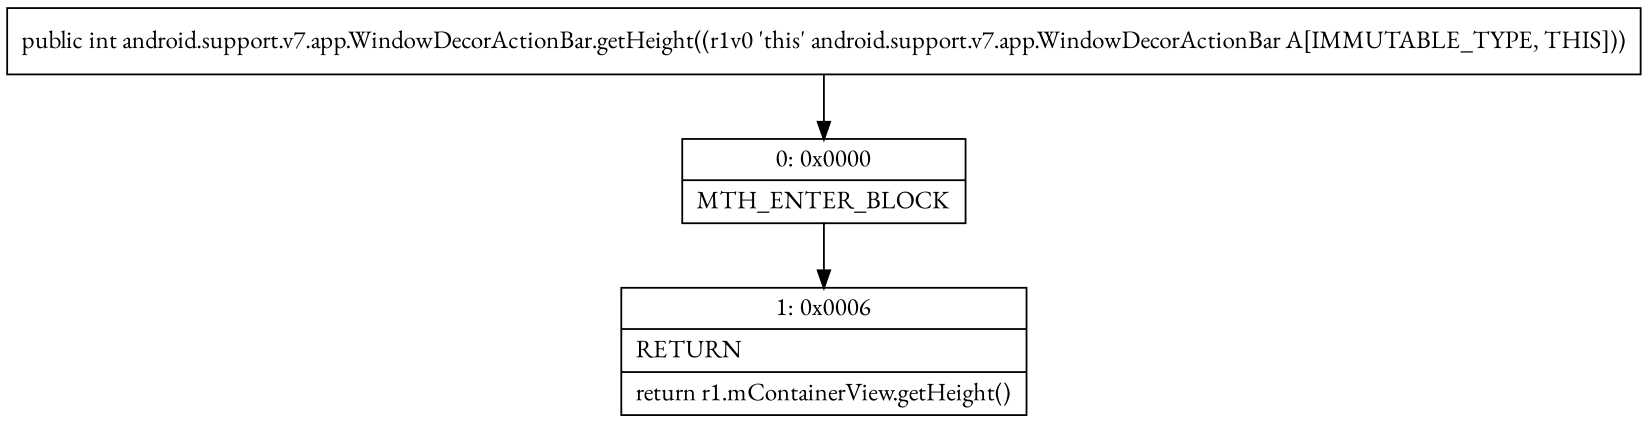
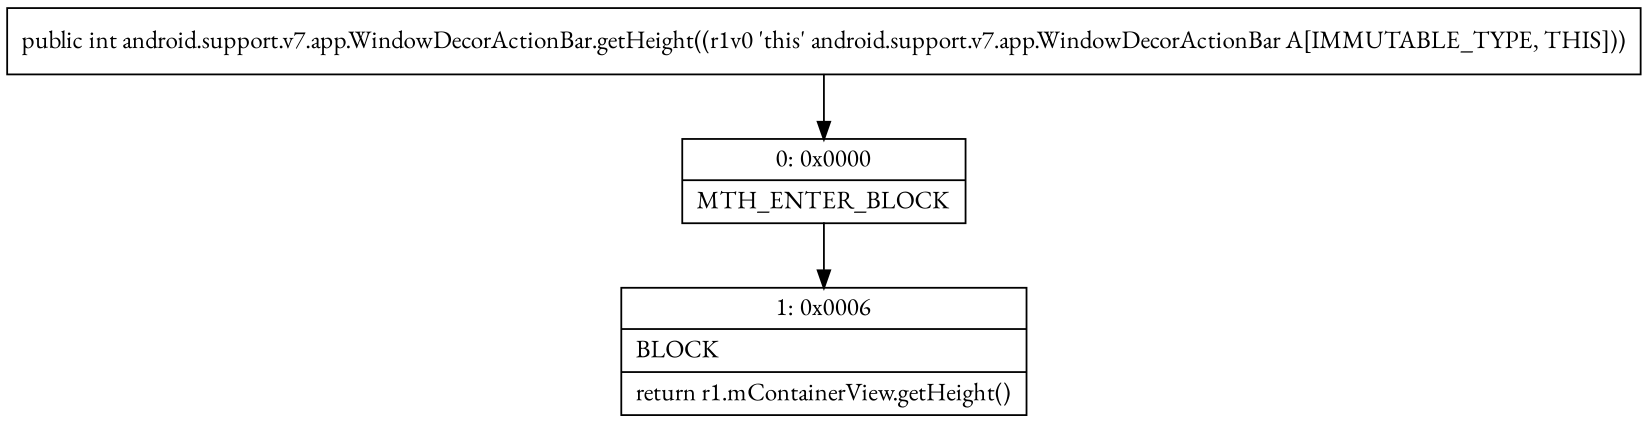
node "1: 0x0006": text "RETURN" -> "BLOCK"
